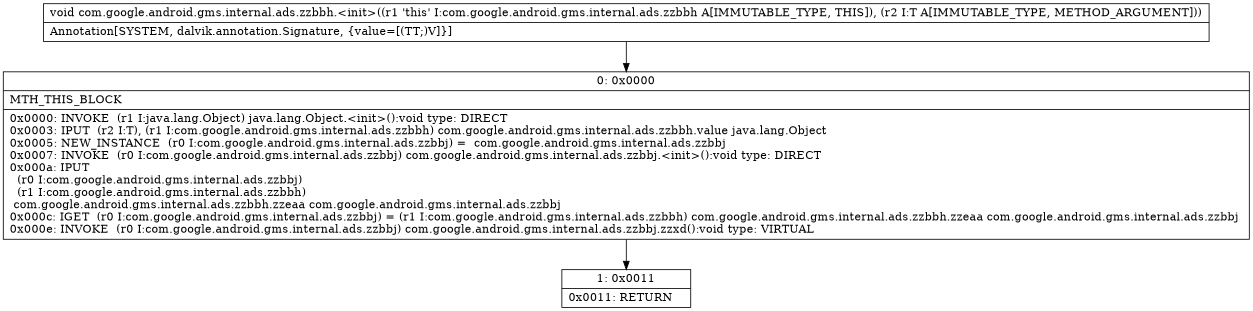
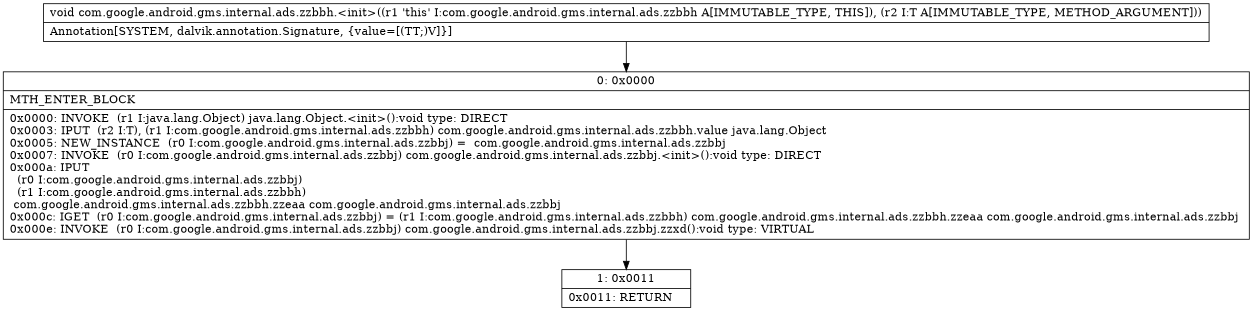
node "0: 0x0000": text "MTH_THIS_BLOCK" -> "MTH_ENTER_BLOCK"
